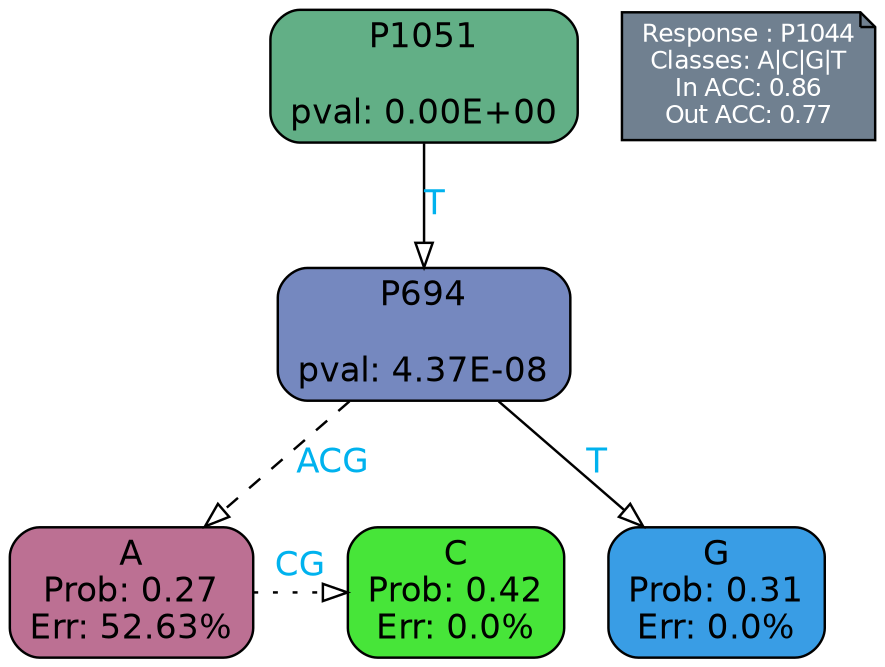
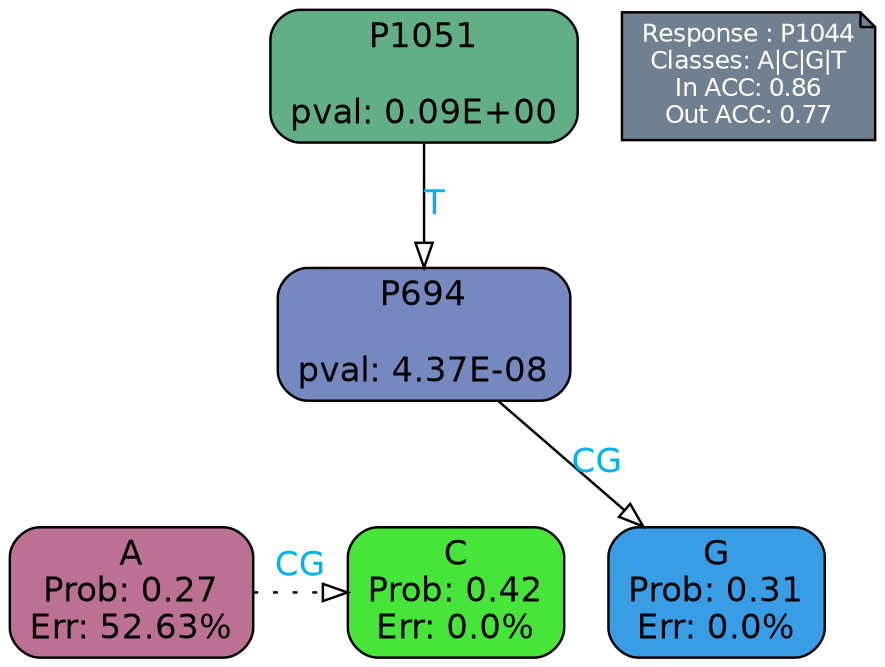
node "P1051 pval: 0.00E+00": label "P1051 pval: 0.00E+00" -> "P1051 pval: 0.09E+00"
edge "P694 pval: 4.37E-08" -> "A Prob: 0.27 Err: 52.63%": removed, label "ACG"
edge "P694 pval: 4.37E-08" -> "G Prob: 0.31 Err: 0.0%": label "T" -> "CG"
